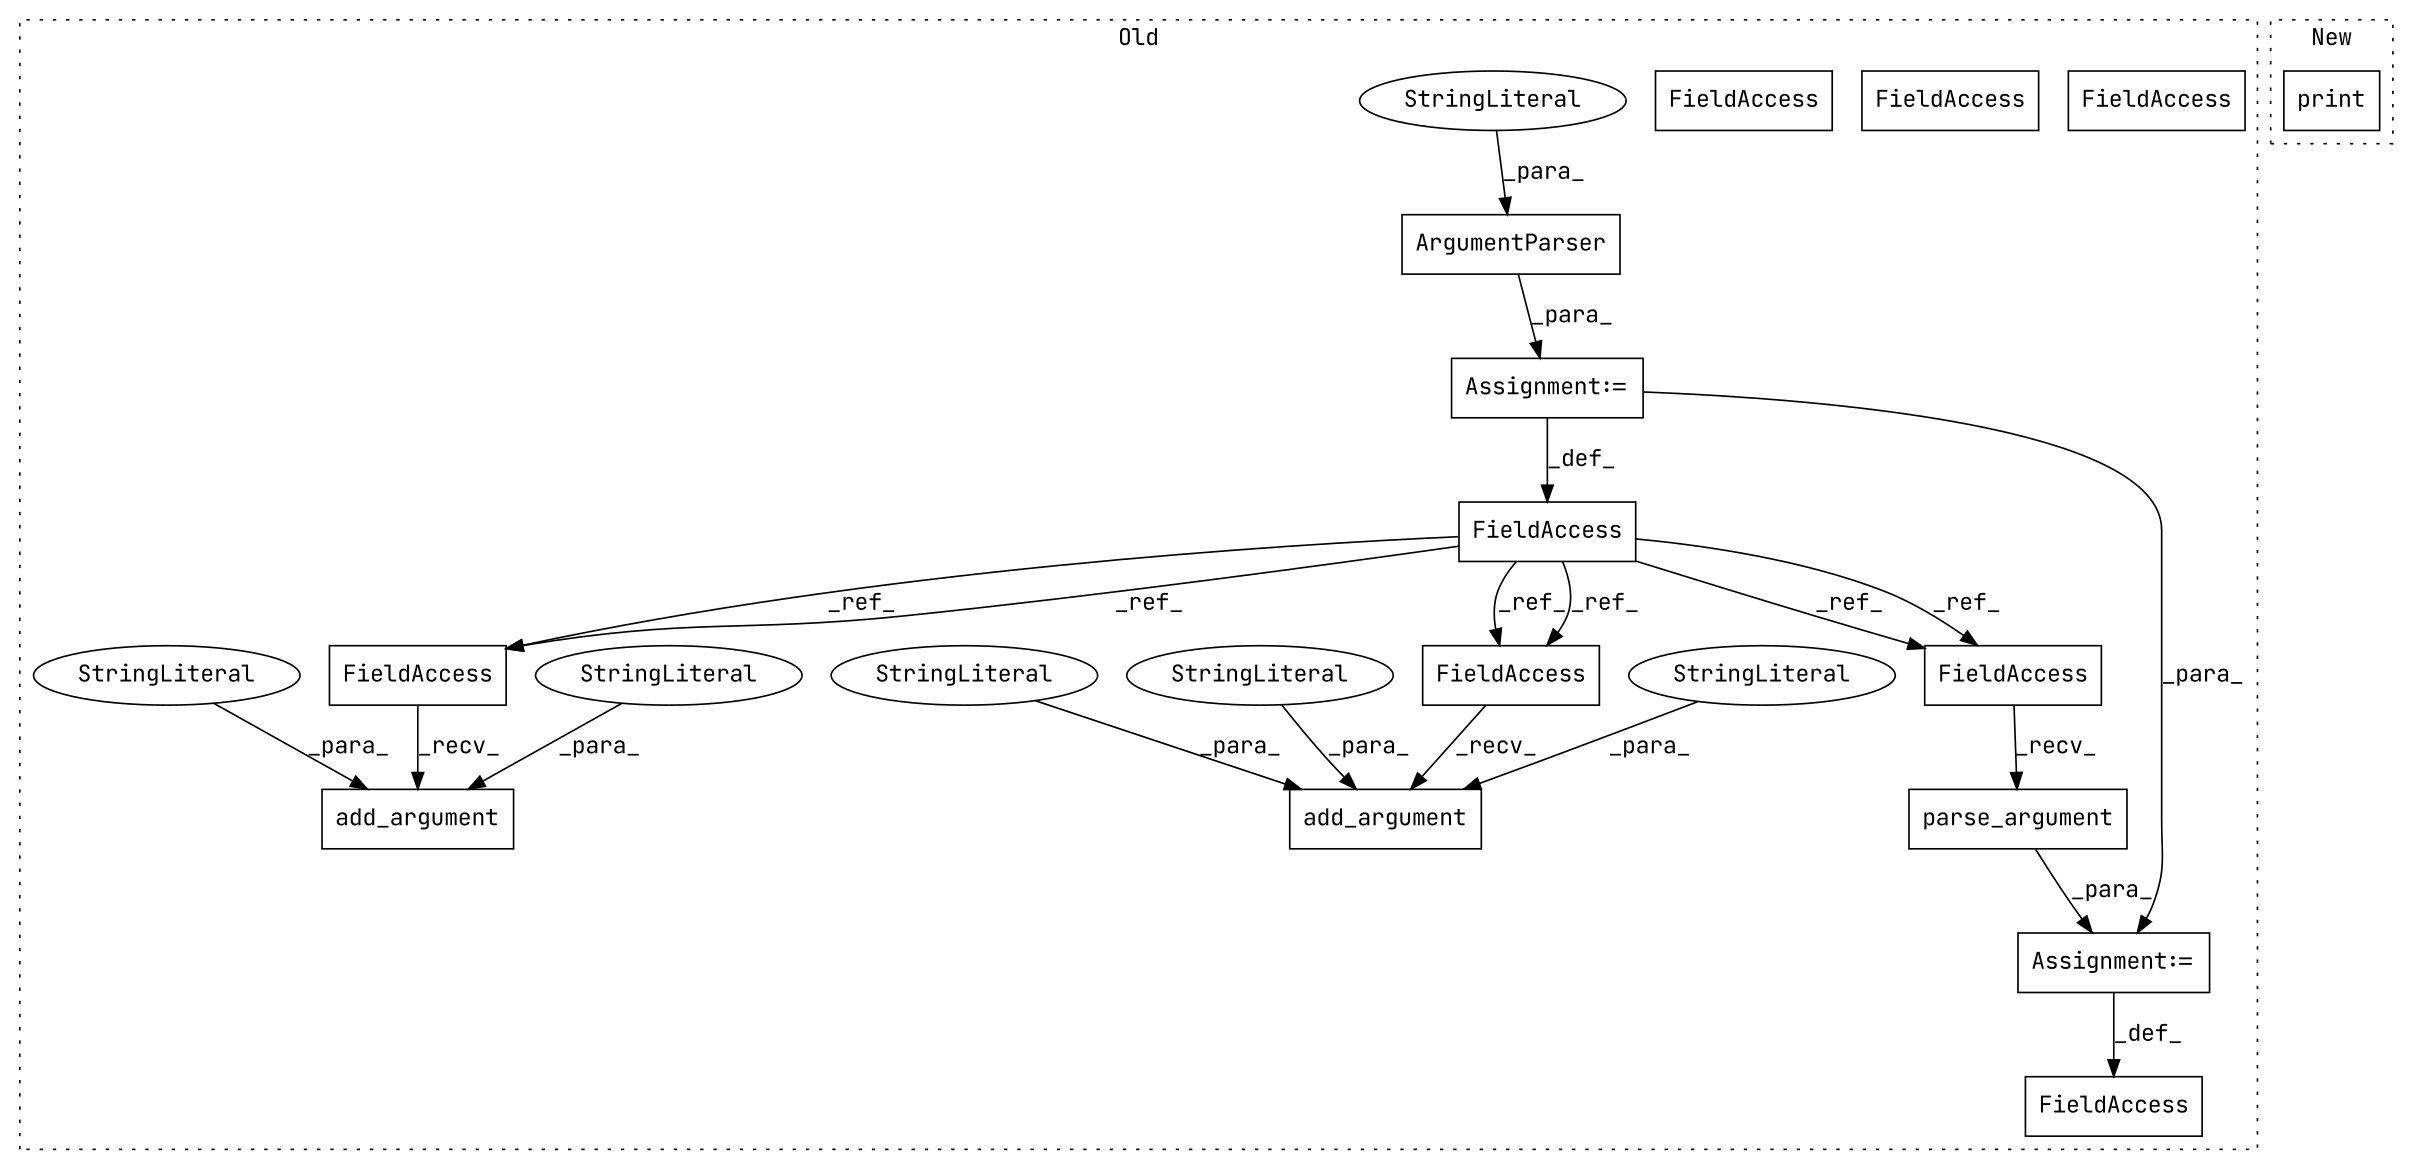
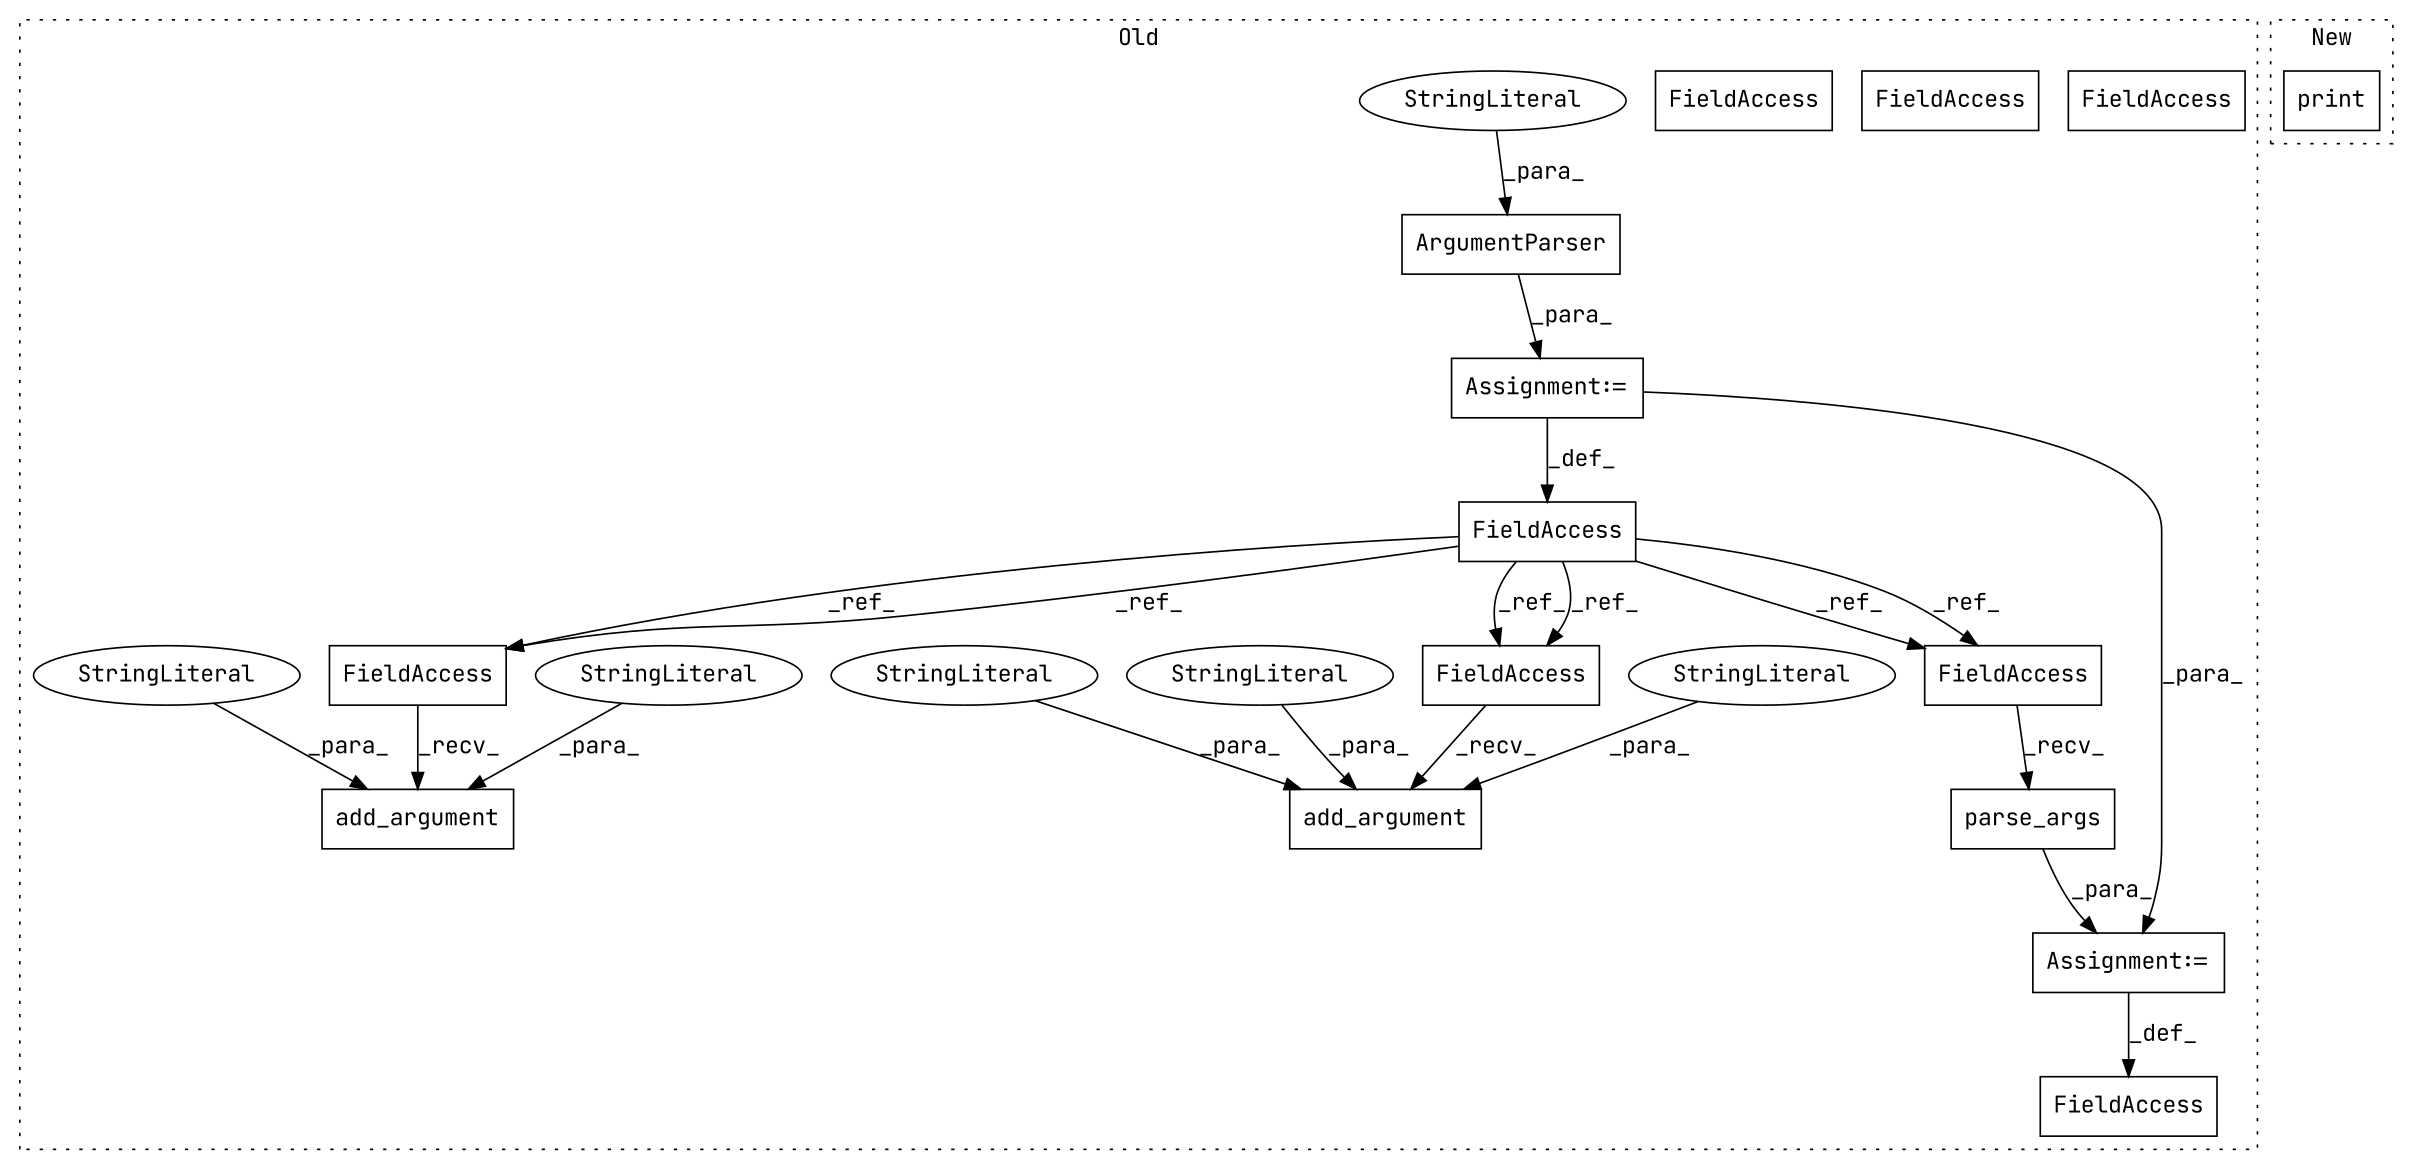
node "parse_argument": label "parse_argument" -> "parse_args"
